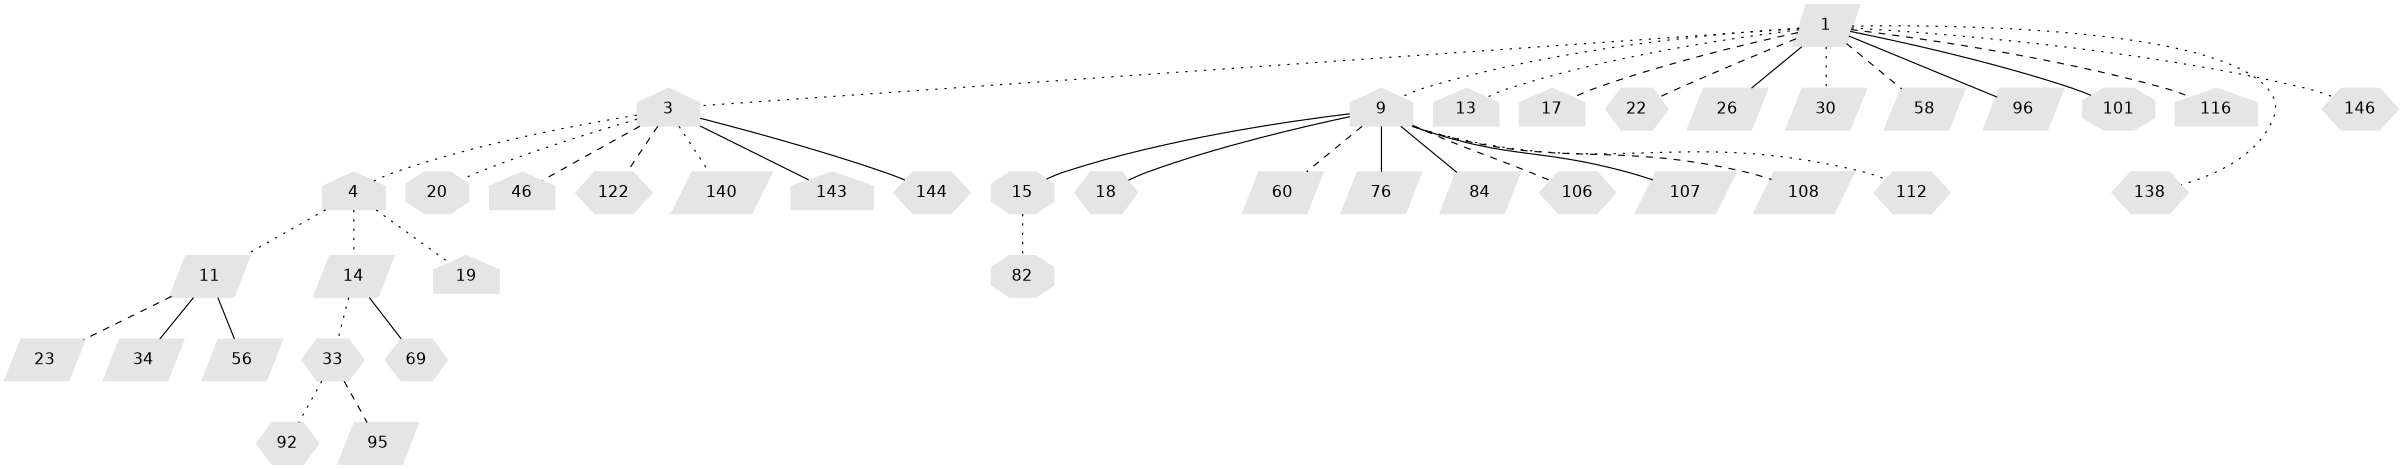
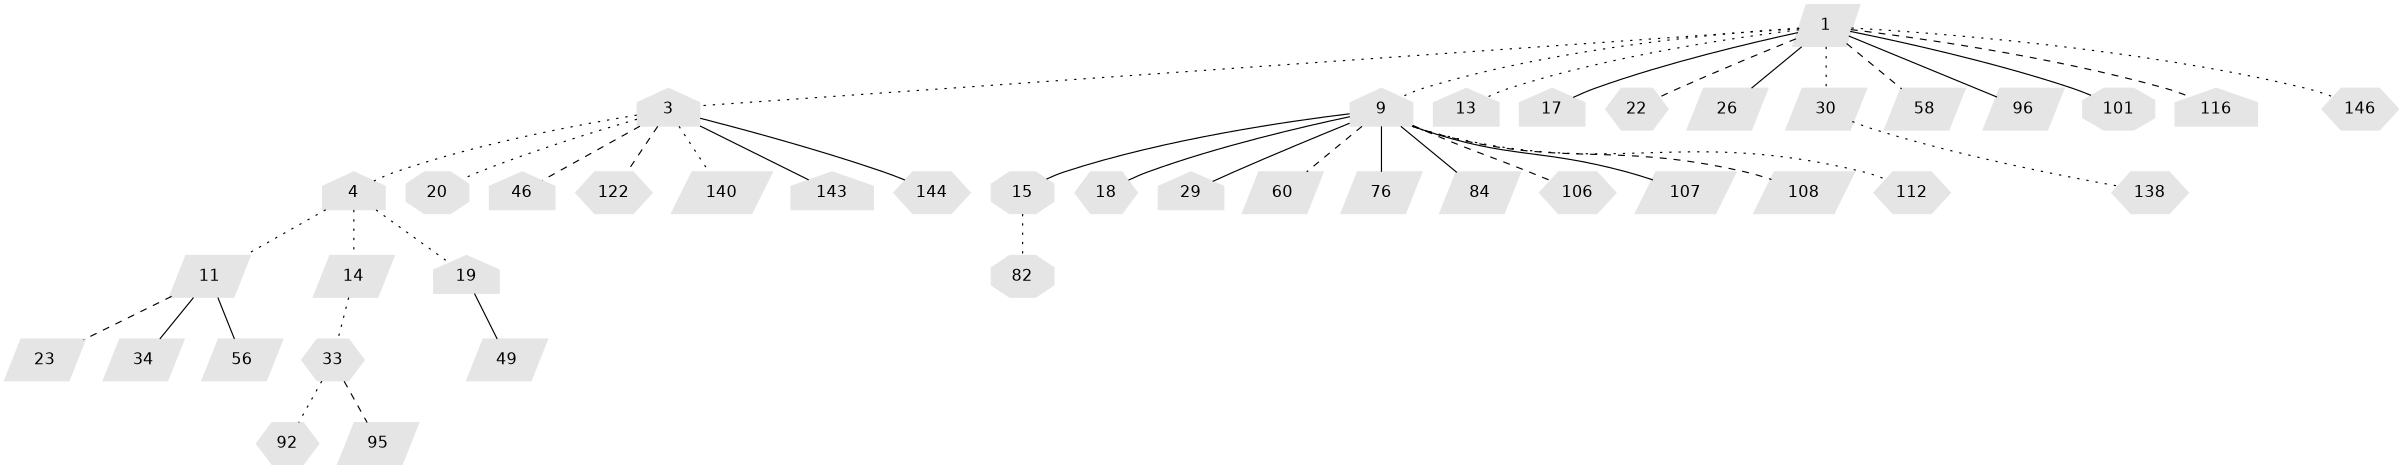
edge "1" -- "138": now "30" -- "138"
edge "1" -- "17": style dashed -> solid
node "29": added
node "69": removed
node "49": added
